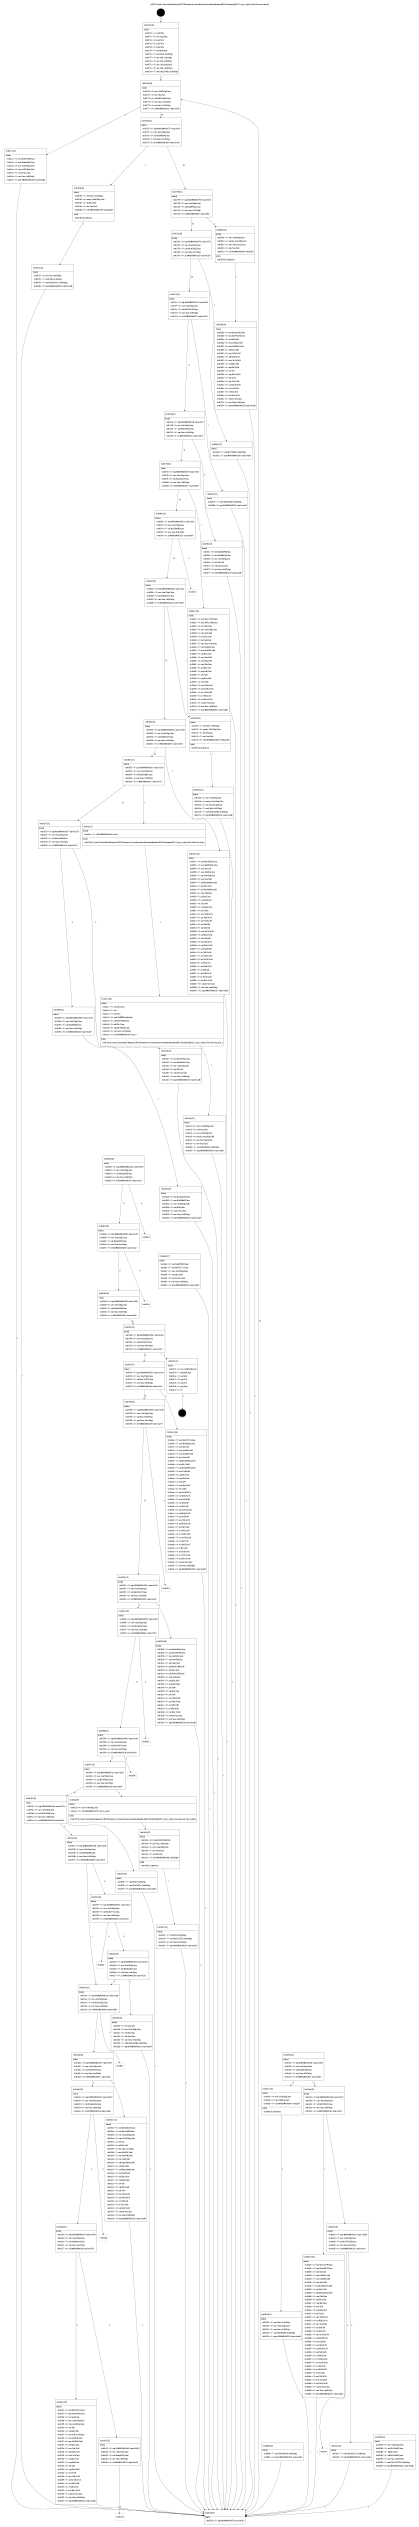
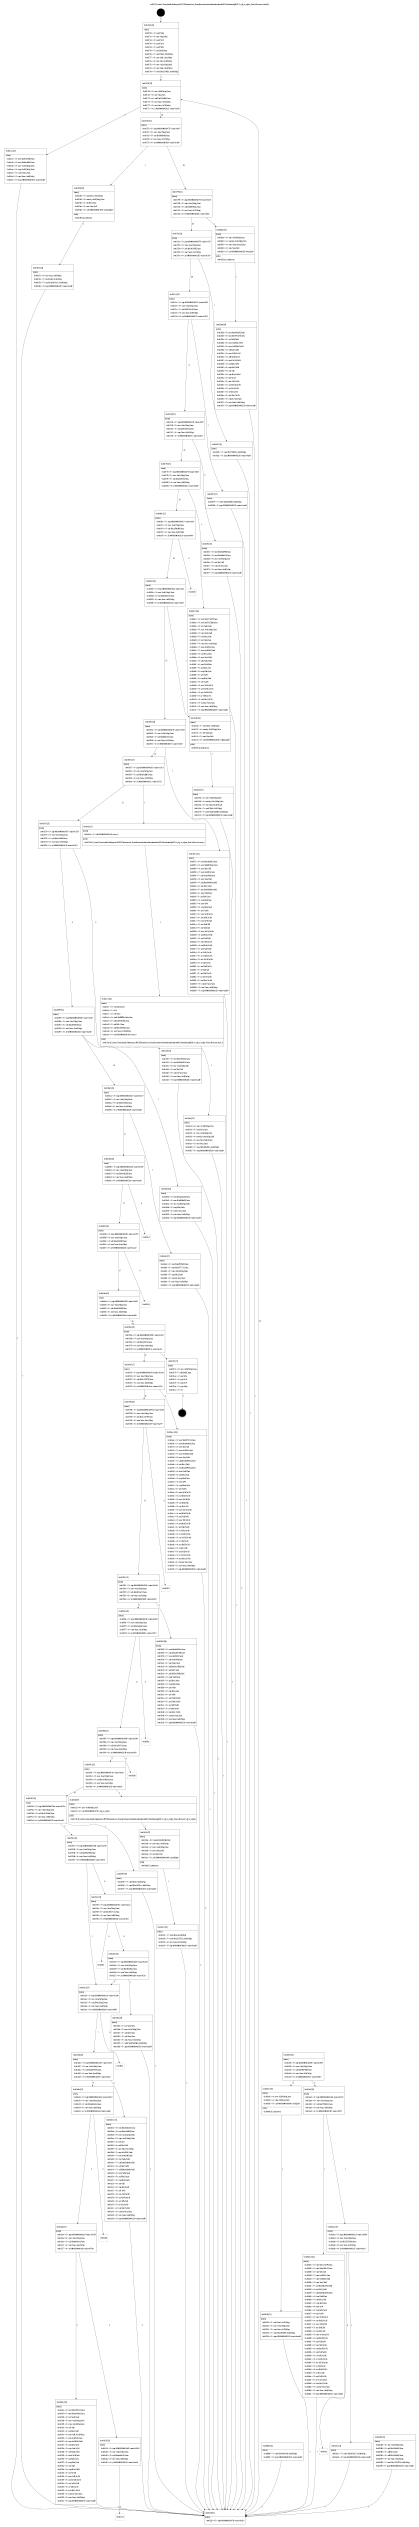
node "0x4018a2 [25]": added
